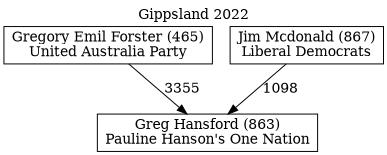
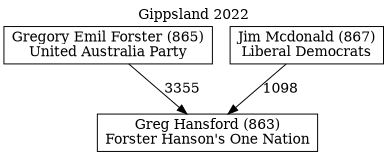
node "Gregory Emil Forster (465) United Australia Party": label "Gregory Emil Forster (465) United Australia Party" -> "Gregory Emil Forster (865) United Australia Party"
node "Greg Hansford (863) Pauline Hanson's One Nation": label "Greg Hansford (863) Pauline Hanson's One Nation" -> "Greg Hansford (863) Forster Hanson's One Nation"
